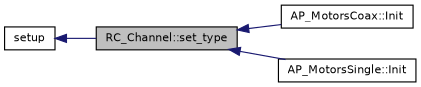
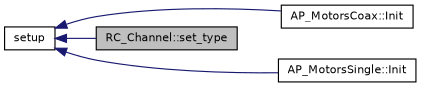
edge "AP_MotorsCoax::Init" -> "RC_Channel::set_type": now "AP_MotorsCoax::Init" -> "setup"
edge "AP_MotorsSingle::Init" -> "RC_Channel::set_type": now "AP_MotorsSingle::Init" -> "setup"
